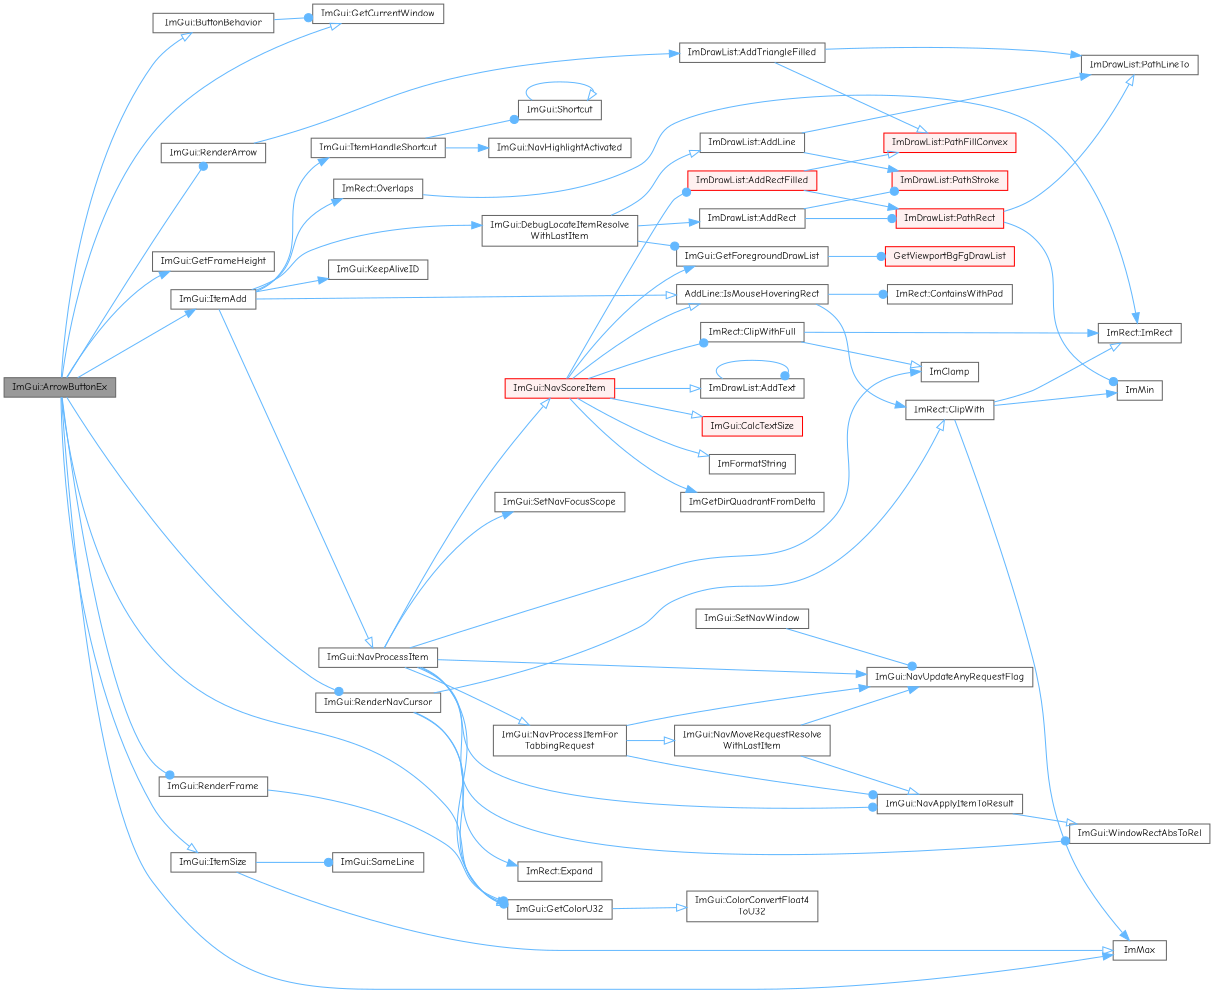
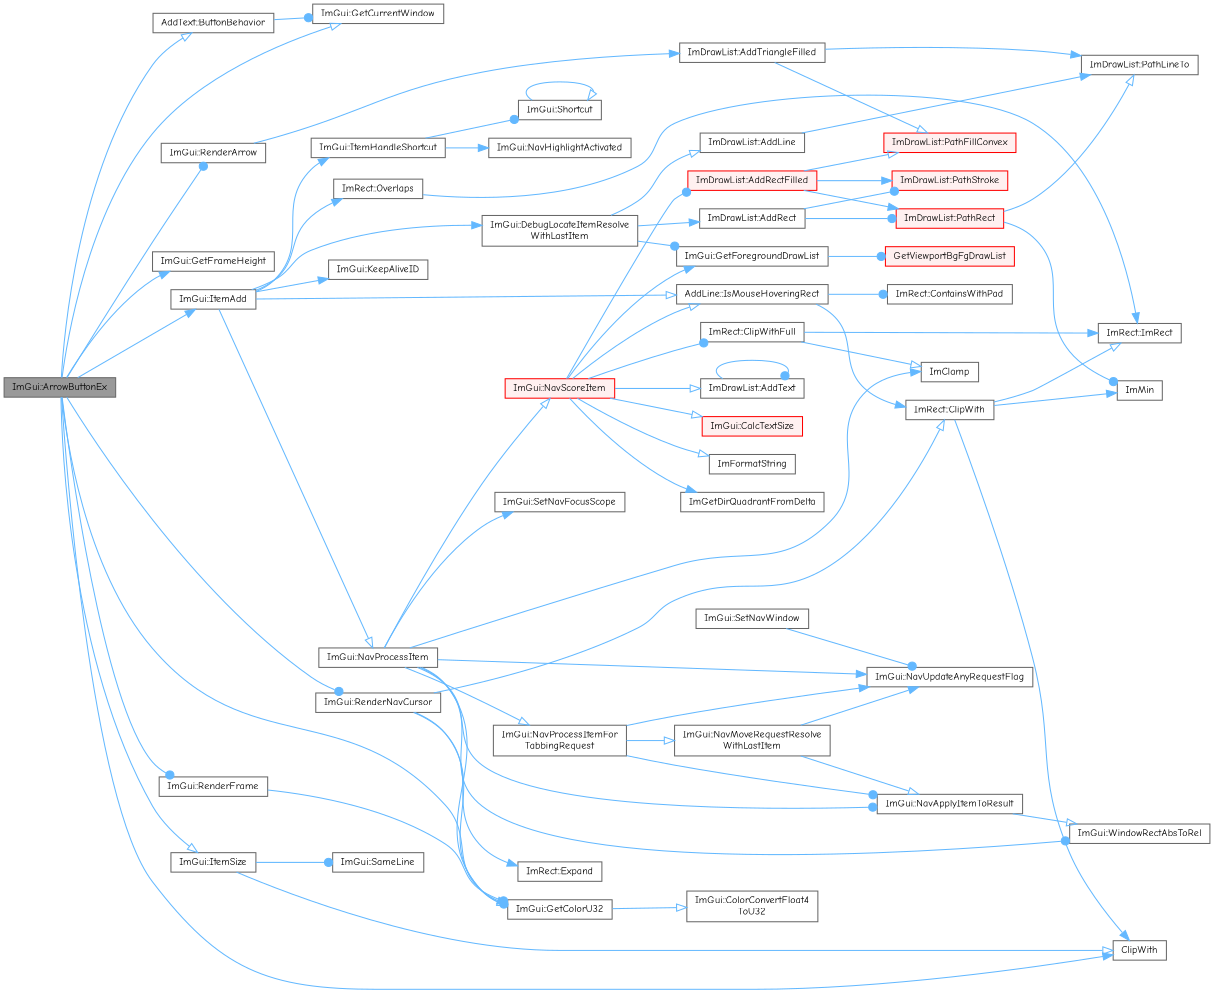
node "ImGui::ButtonBehavior": label "ImGui::ButtonBehavior" -> "AddText::ButtonBehavior"
edge "ImDrawList::AddLine" -> "ImDrawList::PathStroke": now "ImDrawList::AddRectFilled" -> "ImDrawList::PathStroke"
node "ImMax": label "ImMax" -> "ClipWith"
